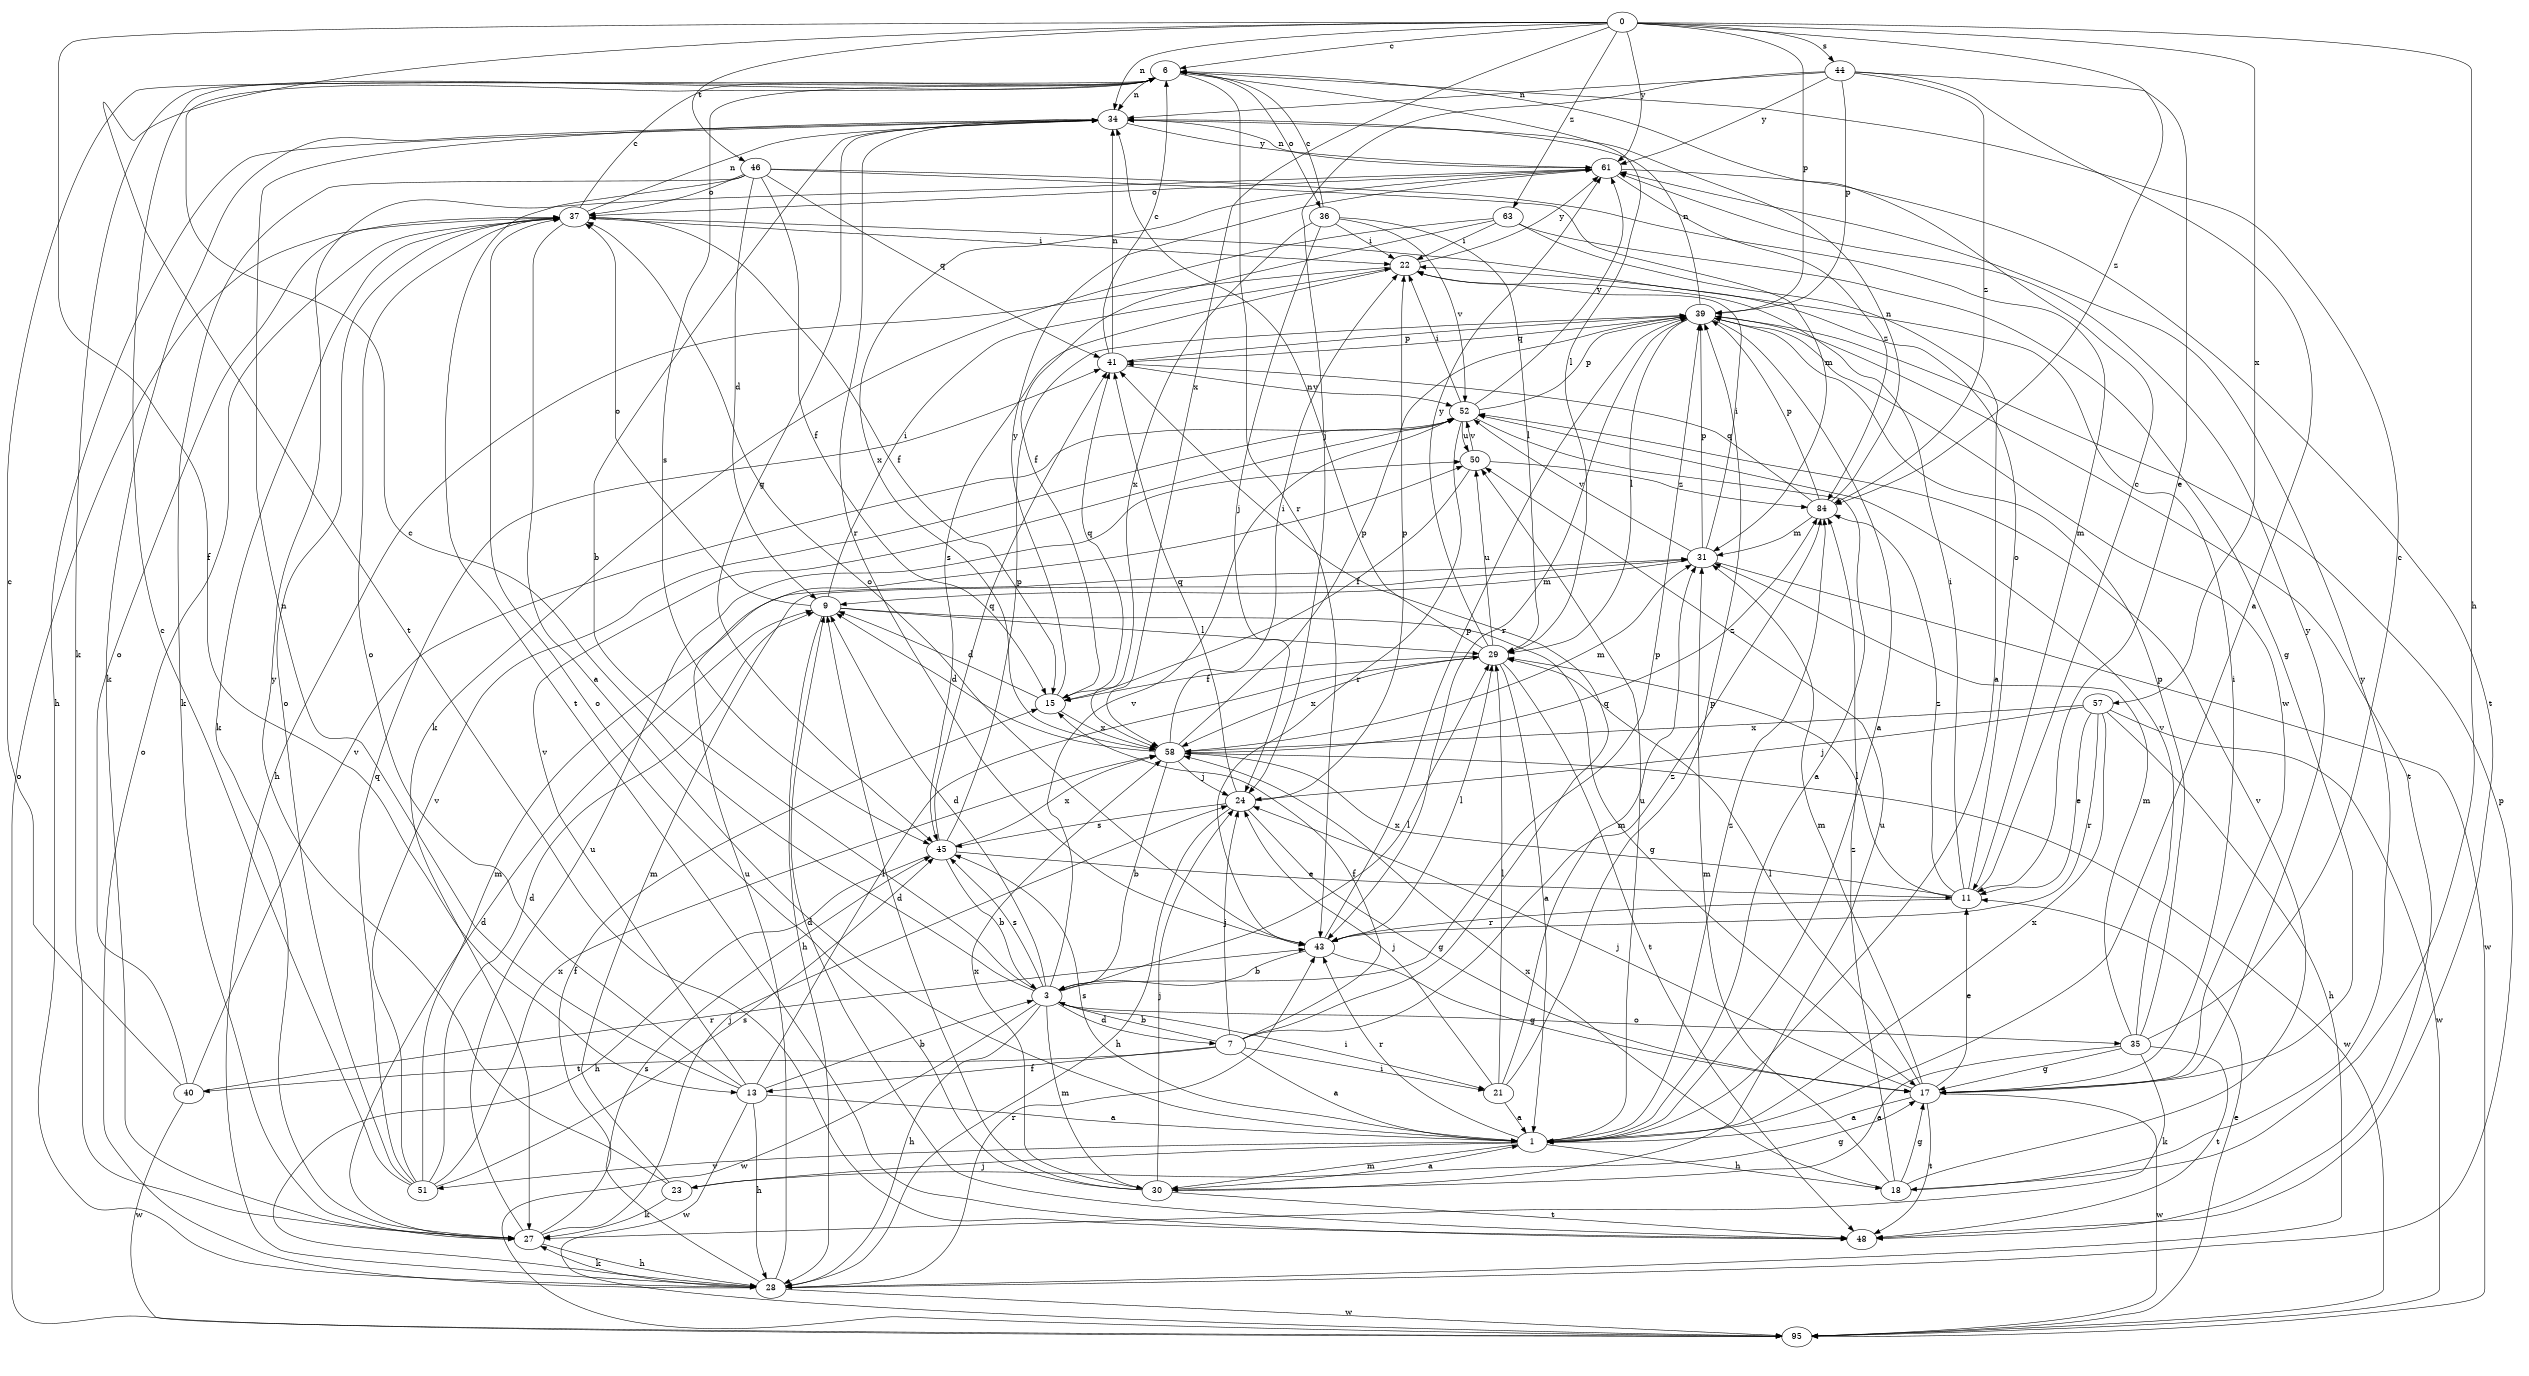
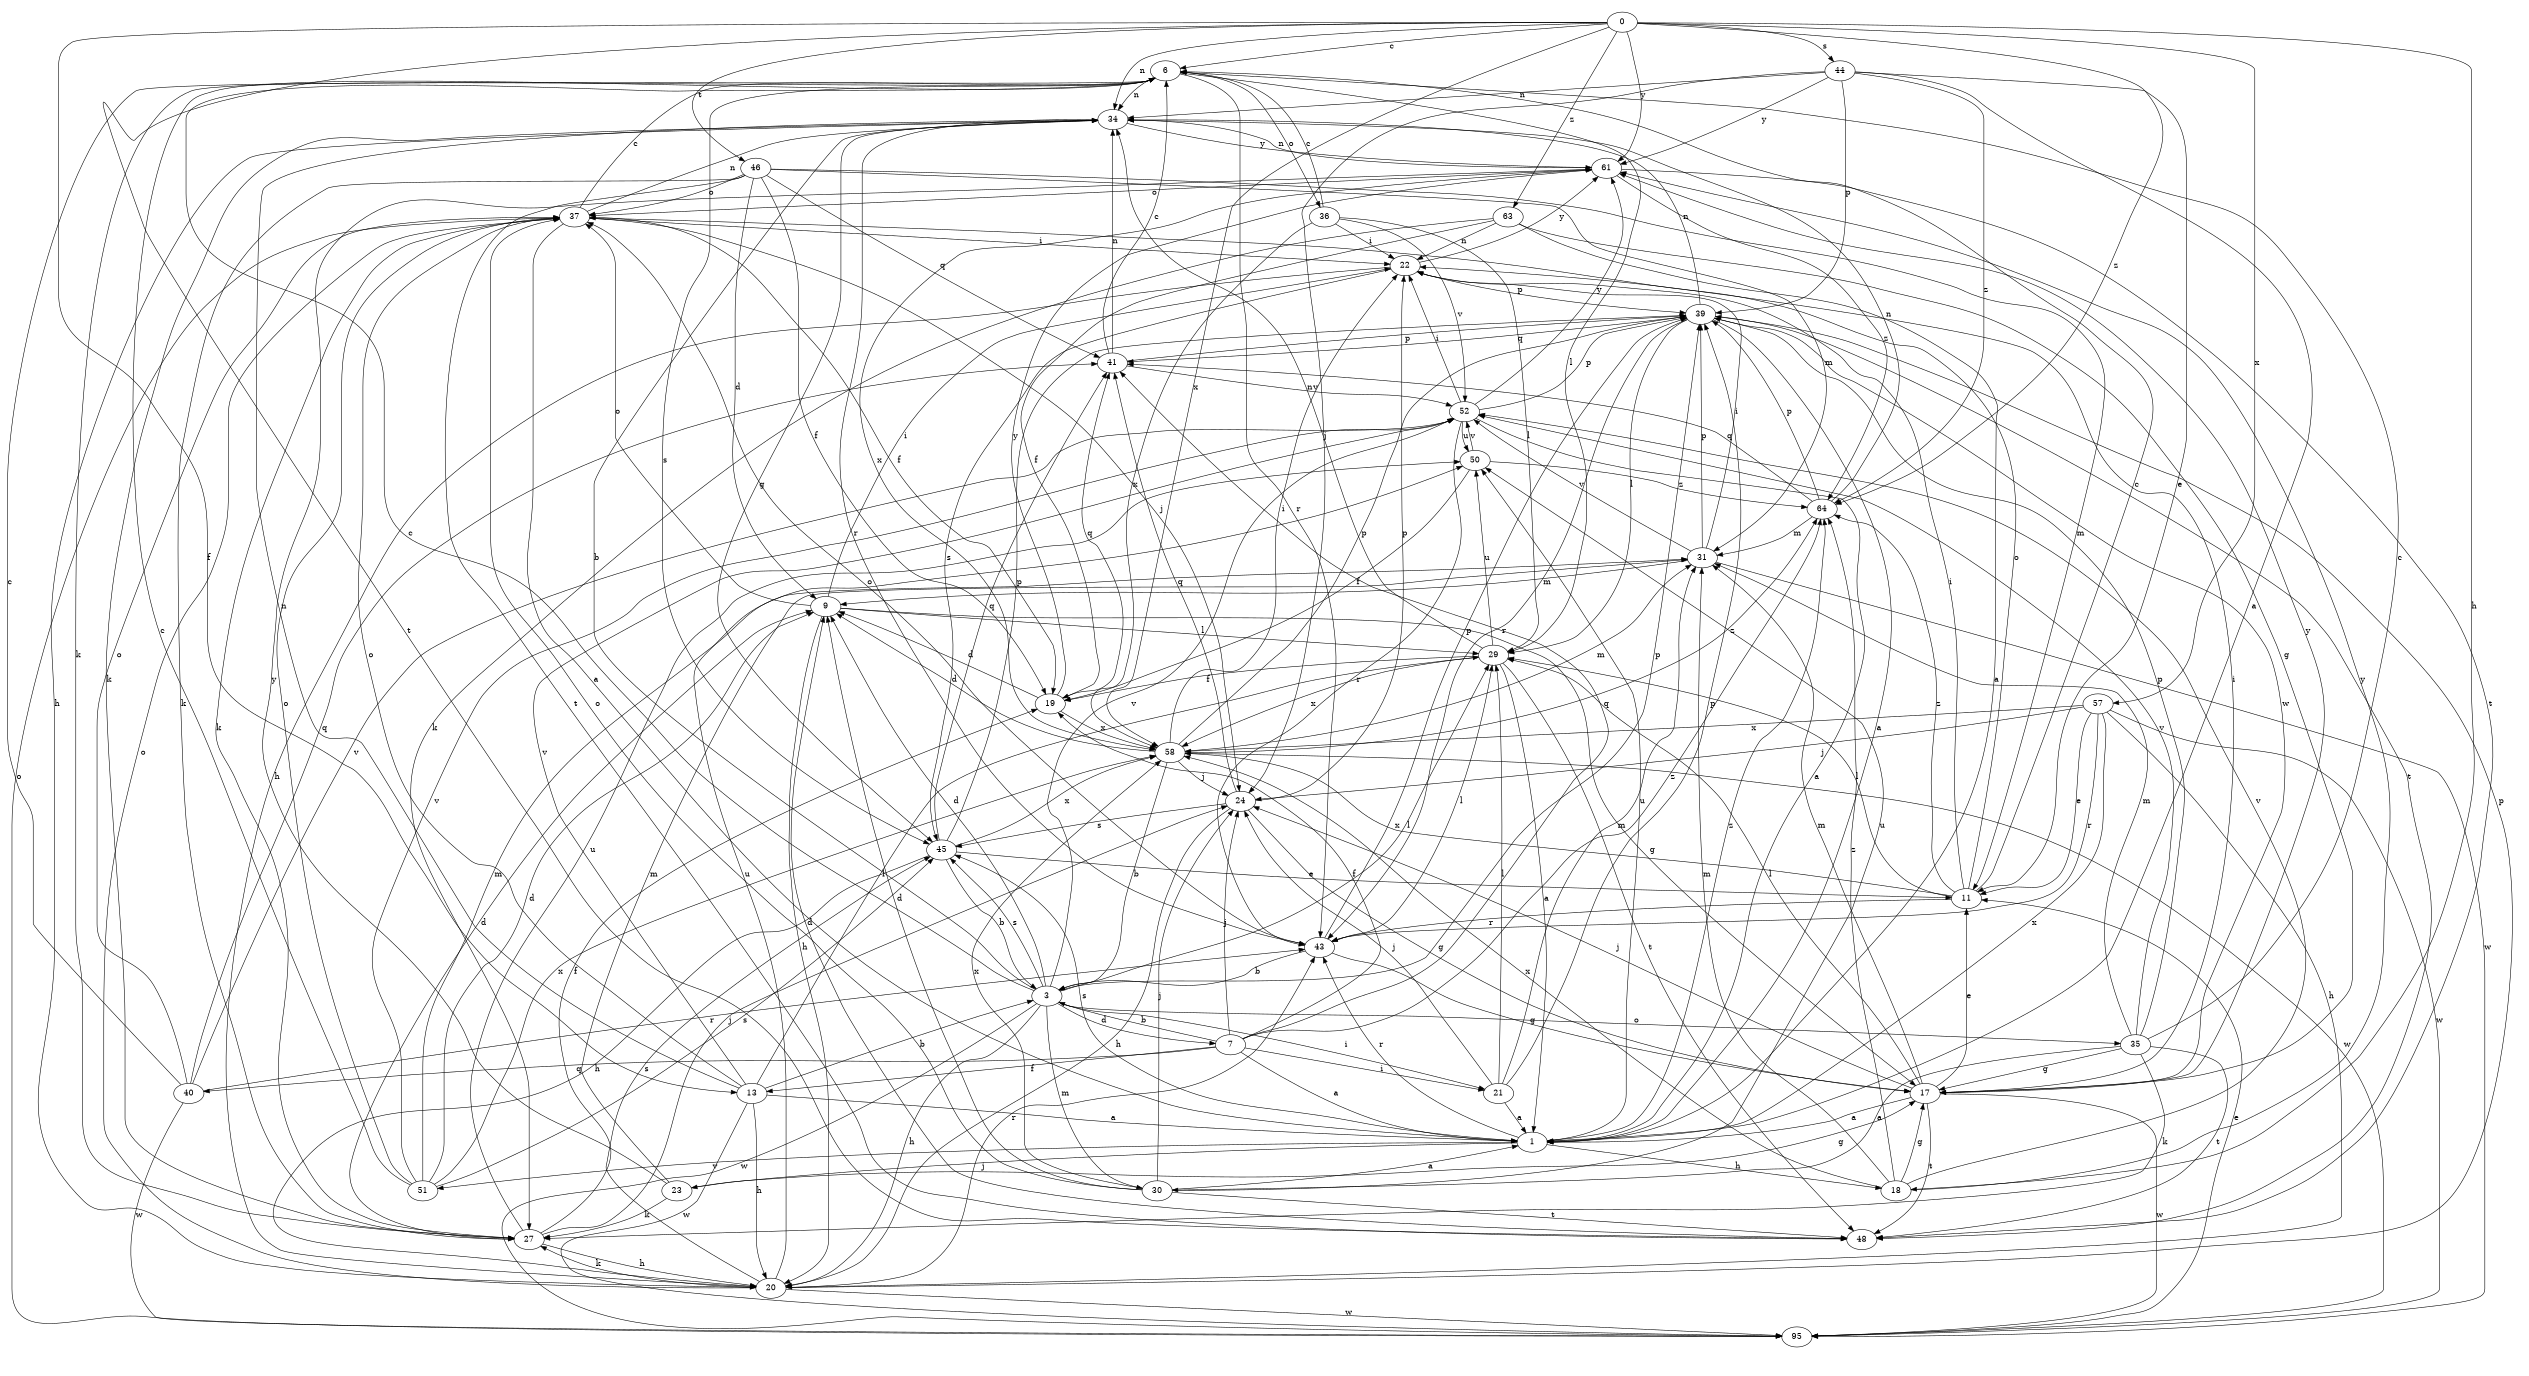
edge "0" -> "39": now "22" -> "39"
edge "63" -> "22": label "i" -> "n"
edge "29" -> "61": removed, label "y"
node "84": label "84" -> "64"
edge "36" -> "24": now "37" -> "24"
edge "51" -> "41": now "40" -> "41"
node "15": label "15" -> "19"
edge "7" -> "40": label "t" -> "q"
edge "1" -> "30": removed, label "m"
node "28": label "28" -> "20"
